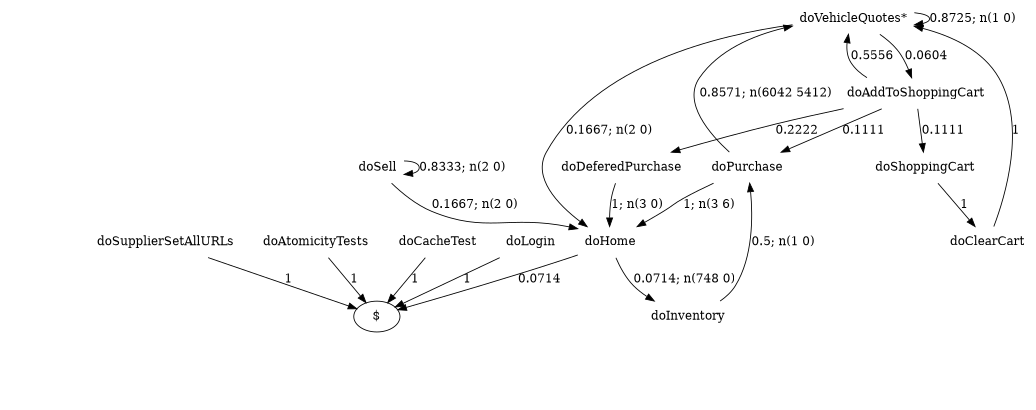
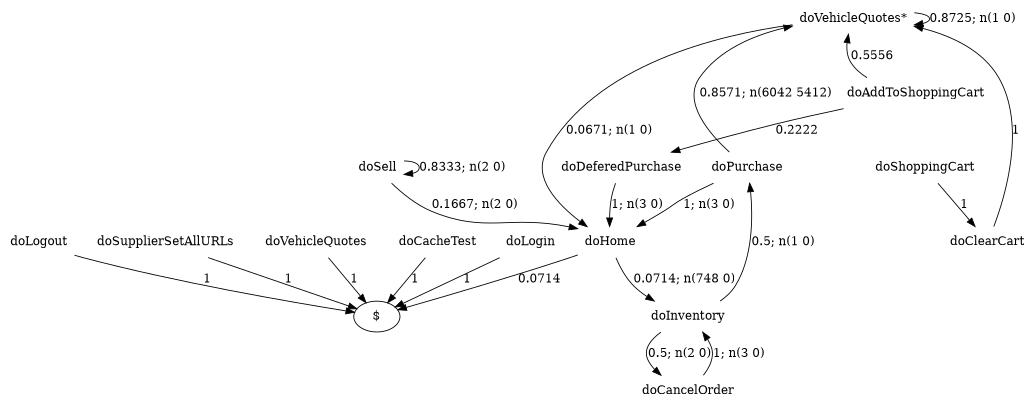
edge "doVehicleQuotes*" -> "doAddToShoppingCart": removed, label "0.0604"
edge "doAddToShoppingCart" -> "doShoppingCart": removed, label "0.1111"
edge "doAddToShoppingCart" -> "doPurchase": removed, label "0.1111"
edge "doVehicleQuotes*" -> "doHome": label "0.1667; n(2 0)" -> "0.0671; n(1 0)"
edge "doPurchase" -> "doHome": label "1; n(3 6)" -> "1; n(3 0)"
node "doLogout": added
node "doAtomicityTests": label "doAtomicityTests" -> "doVehicleQuotes"
node "doCancelOrder": added
